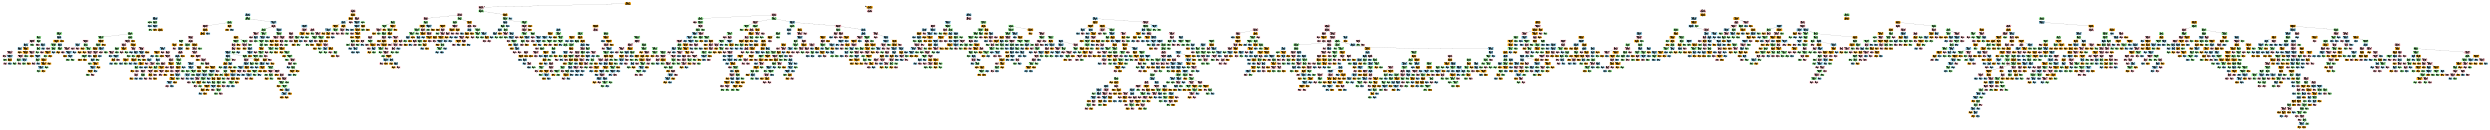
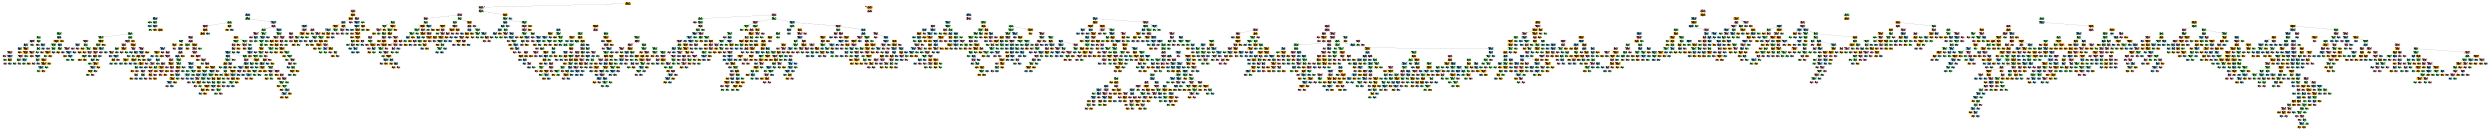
node "AGE <= 50.5 gini = 0.42 samples = 20 value = [6, 14]": fillcolor lightpink -> skyblue
